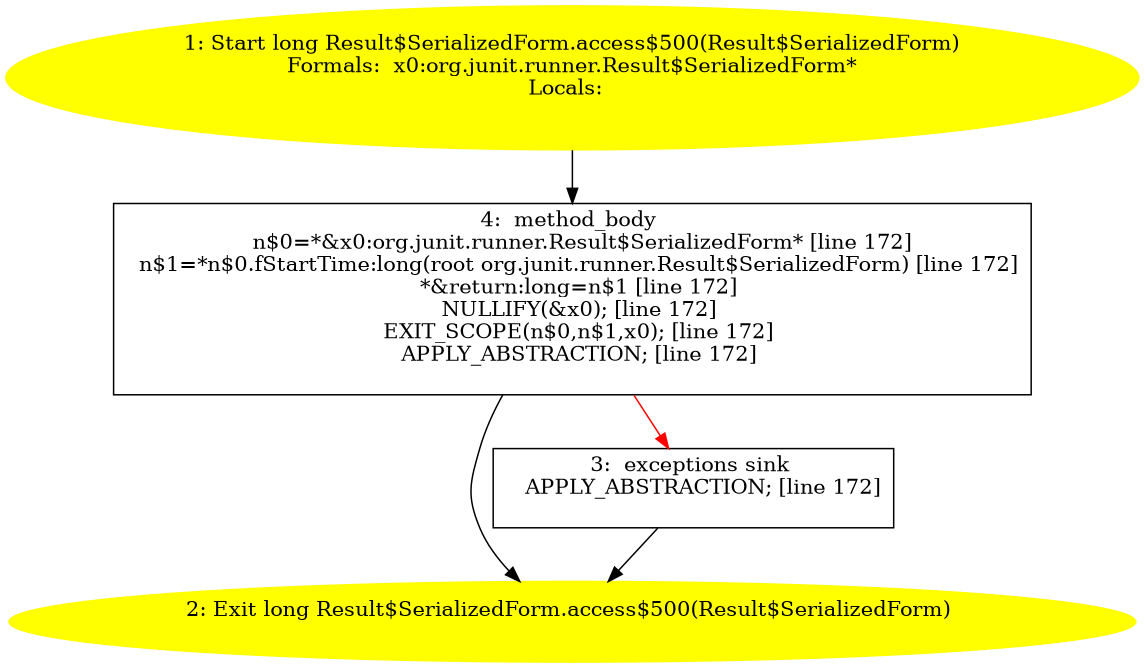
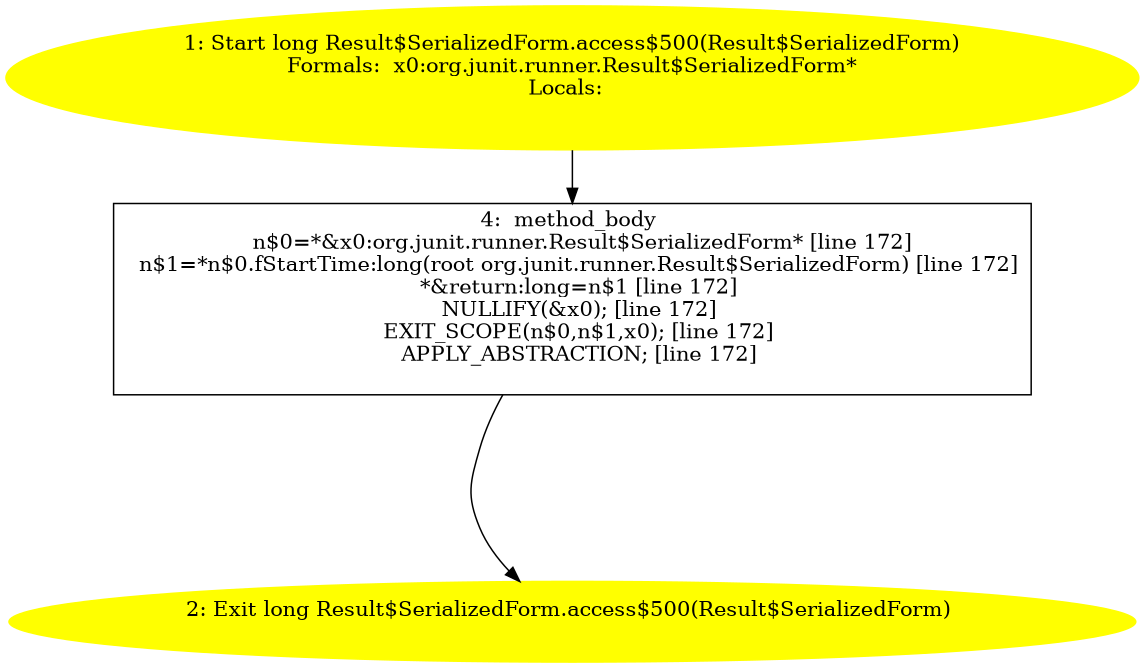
node "3:  exceptions sink APPLY_ABSTRACTION; [line 172]": removed
